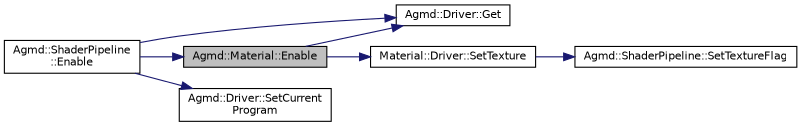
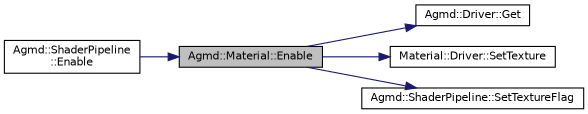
edge "Agmd::ShaderPipeline ::Enable" -> "Agmd::Driver::Get": removed
edge "Material::Driver::SetTexture" -> "Agmd::ShaderPipeline::SetTextureFlag": now "Agmd::Material::Enable" -> "Agmd::ShaderPipeline::SetTextureFlag"
node "Agmd::Driver::SetCurrent Program": removed
